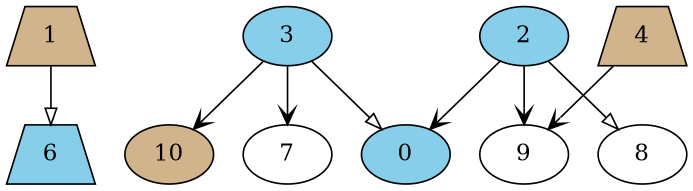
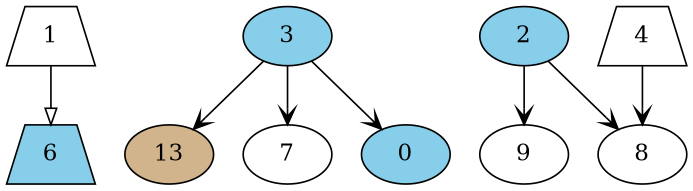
node "1": fillcolor tan -> white
node "4": fillcolor tan -> white
edge "2" -> "8": arrowhead onormal -> vee
edge "4" -> "9": now "4" -> "8"
edge "3" -> "0": arrowhead onormal -> vee
edge "2" -> "0": removed
node "10": label "10" -> "13"
